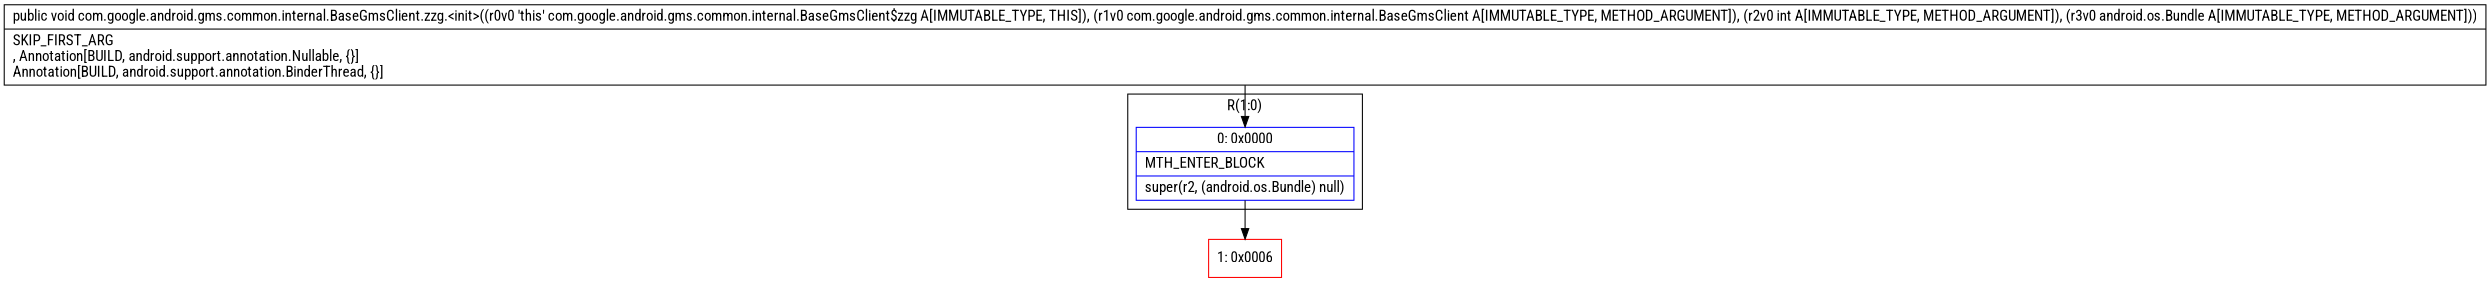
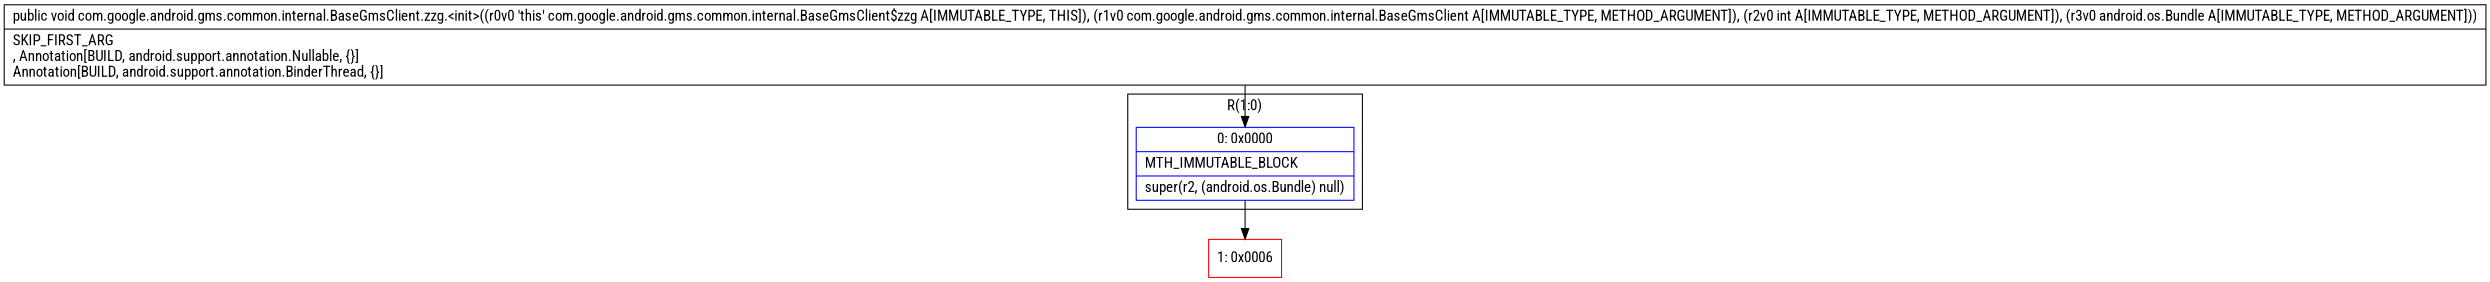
node "0: 0x0000": text "MTH_ENTER_BLOCK" -> "MTH_IMMUTABLE_BLOCK"
